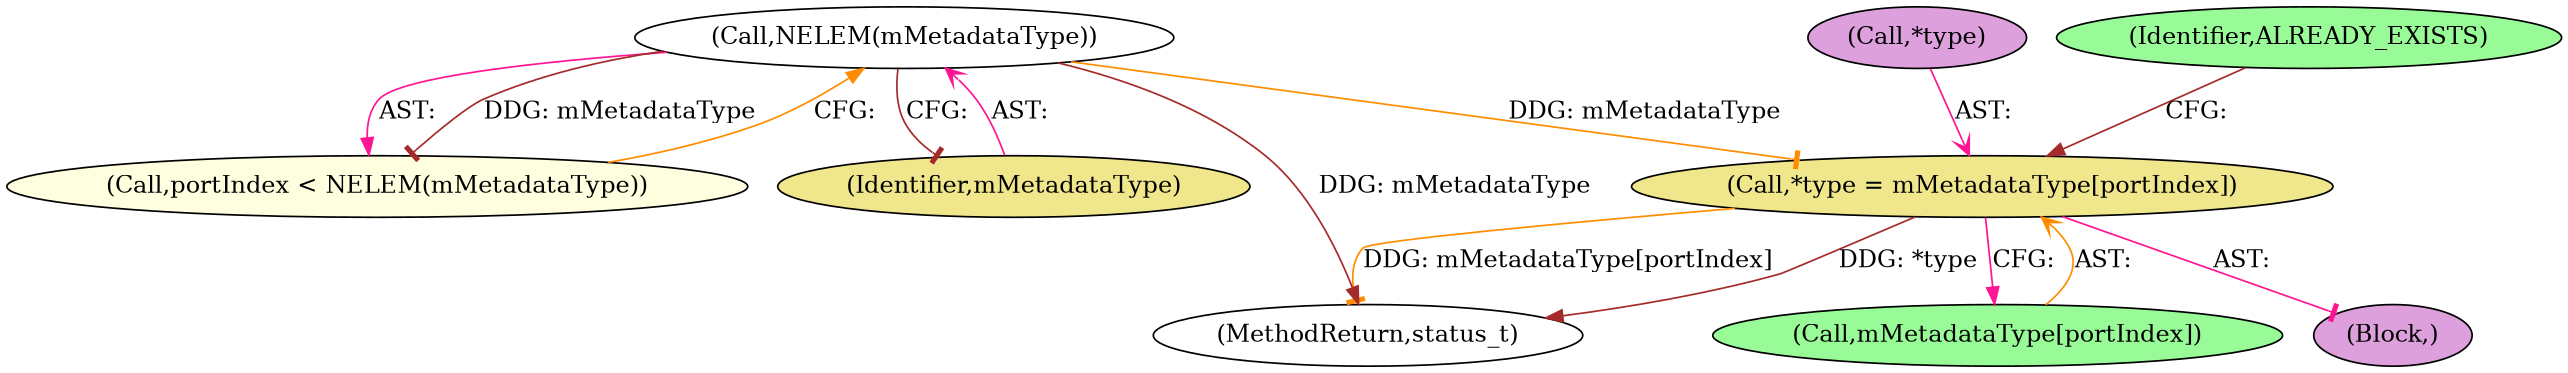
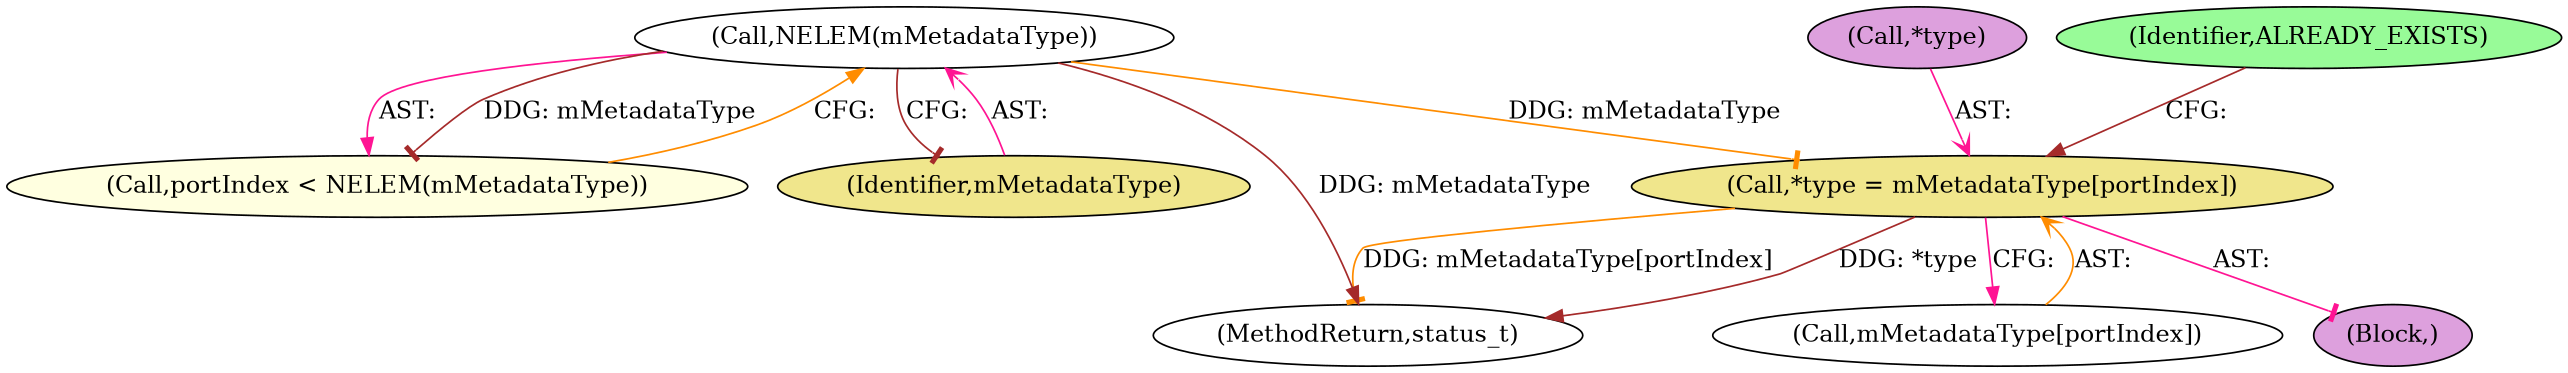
node "(Call,mMetadataType[portIndex])": fillcolor palegreen -> white
